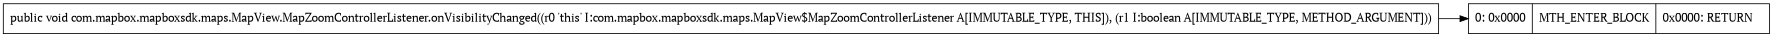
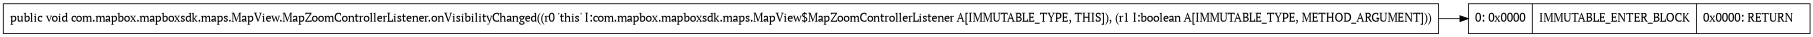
node "0: 0x0000": text "MTH_ENTER_BLOCK" -> "IMMUTABLE_ENTER_BLOCK"
